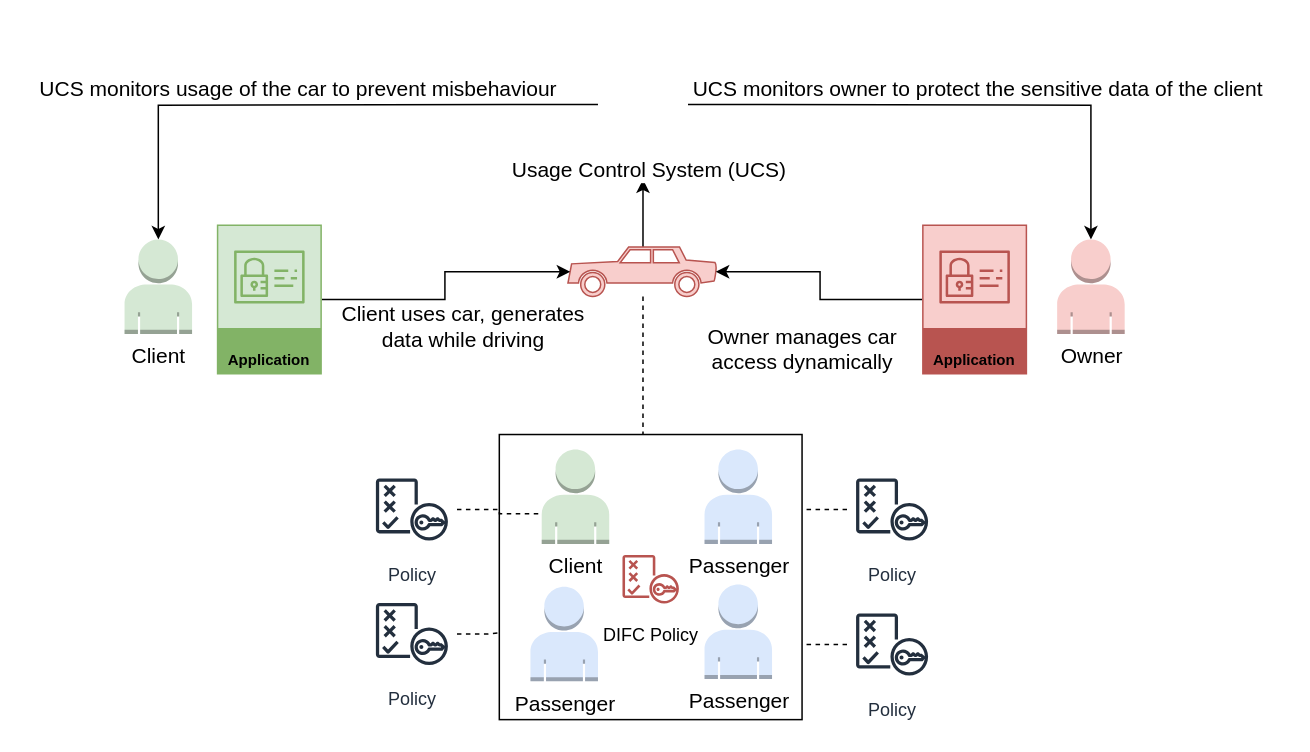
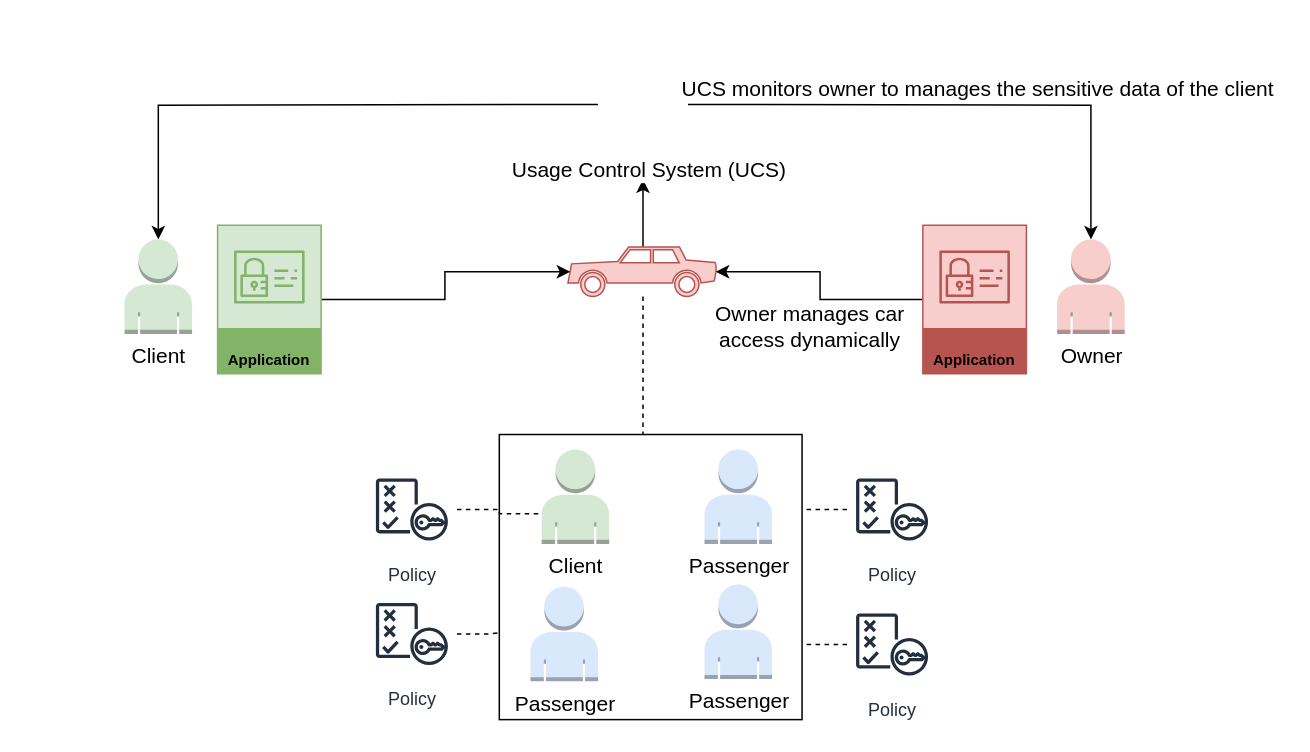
node "UCS monitors usage of the car to prevent misbehaviour": removed
node "UCS monitors owner to protect the sensitive data of the client": label "UCS monitors owner to protect the sensitive data of the client" -> "UCS monitors owner to manages the sensitive data of the client"
node "Client uses car, generates data while driving": removed
node "Owner manages car access dynamically": moved (802, 349) -> (809, 326)
node "DIFC Policy": removed
